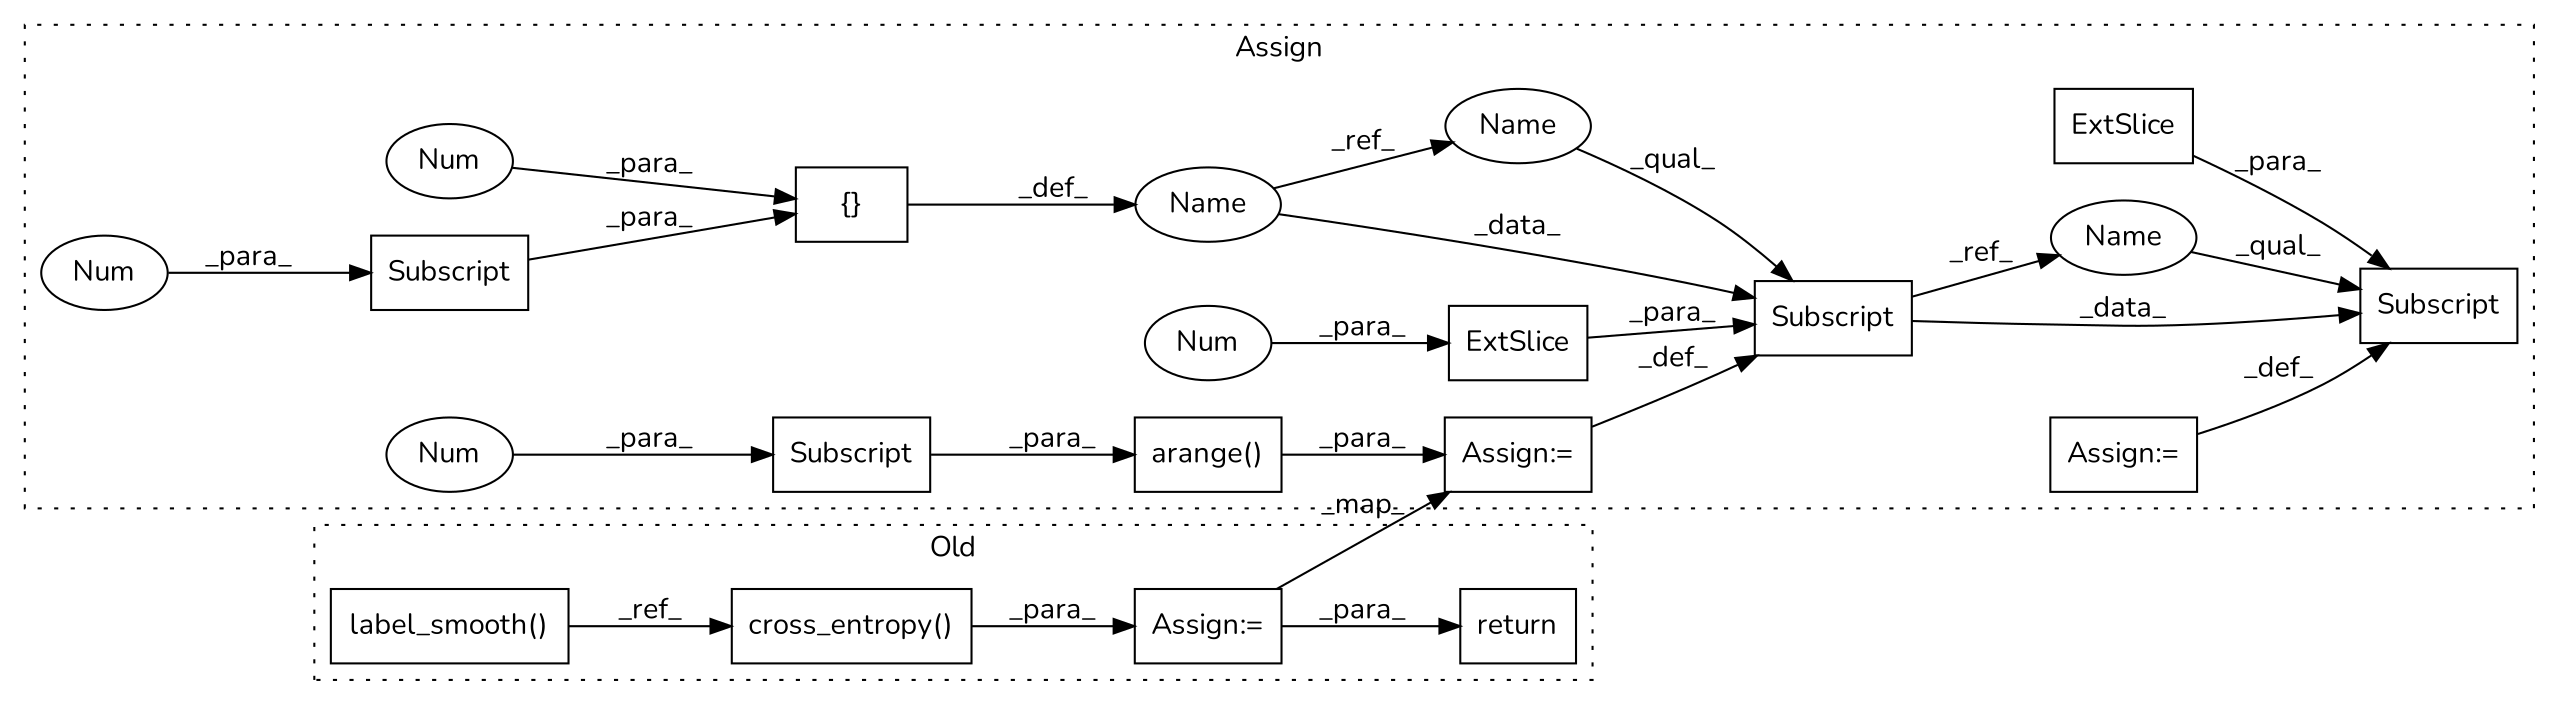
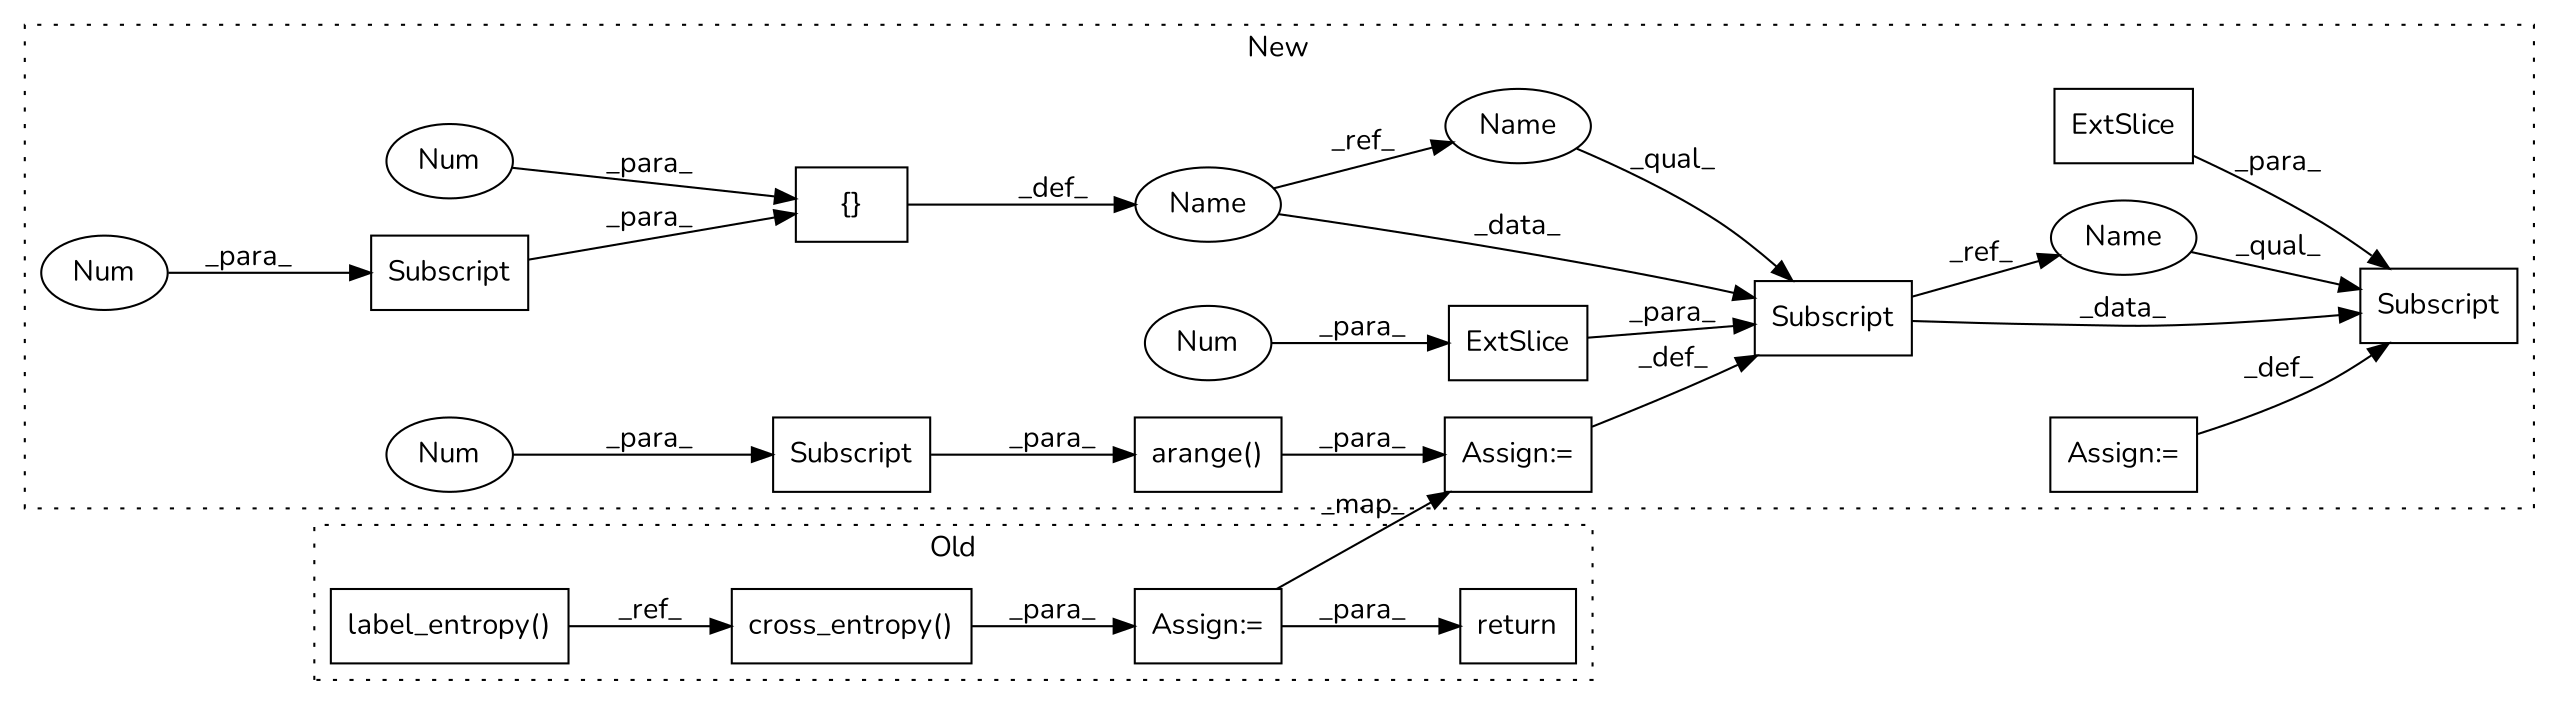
cluster "Assign": label "Assign" -> "New"
node "label_smooth()": label "label_smooth()" -> "label_entropy()"
